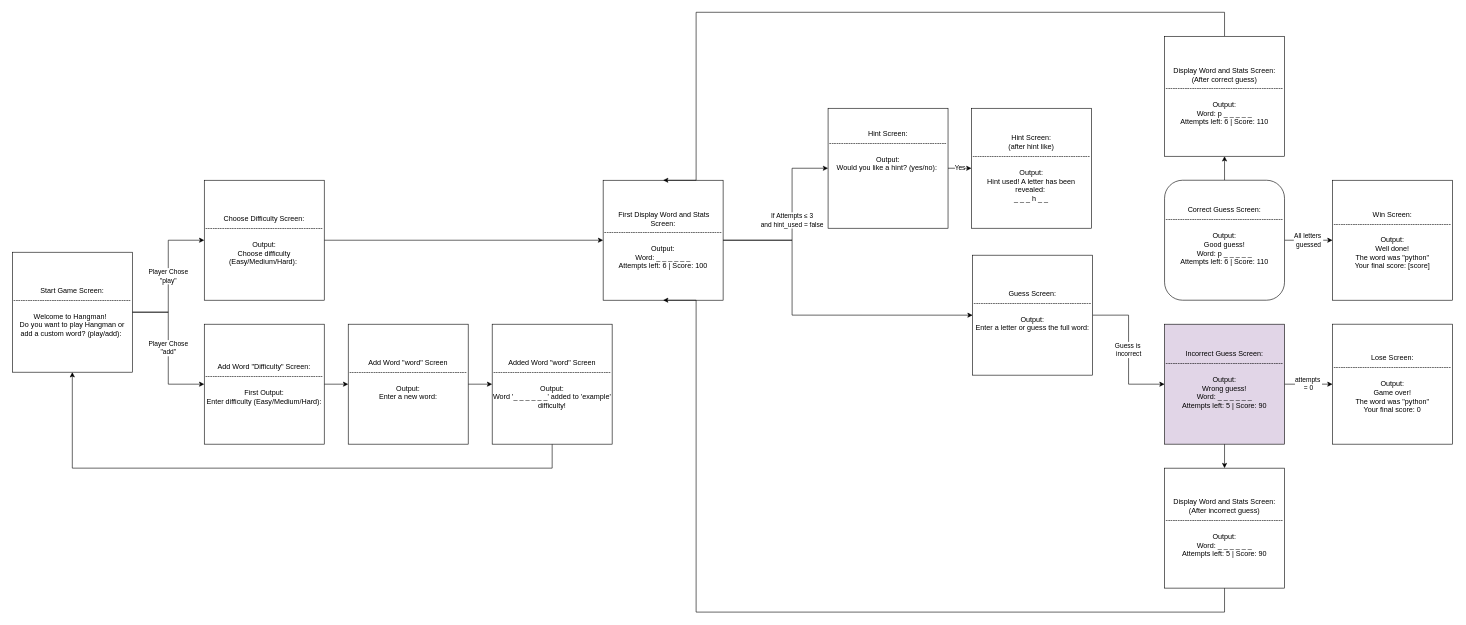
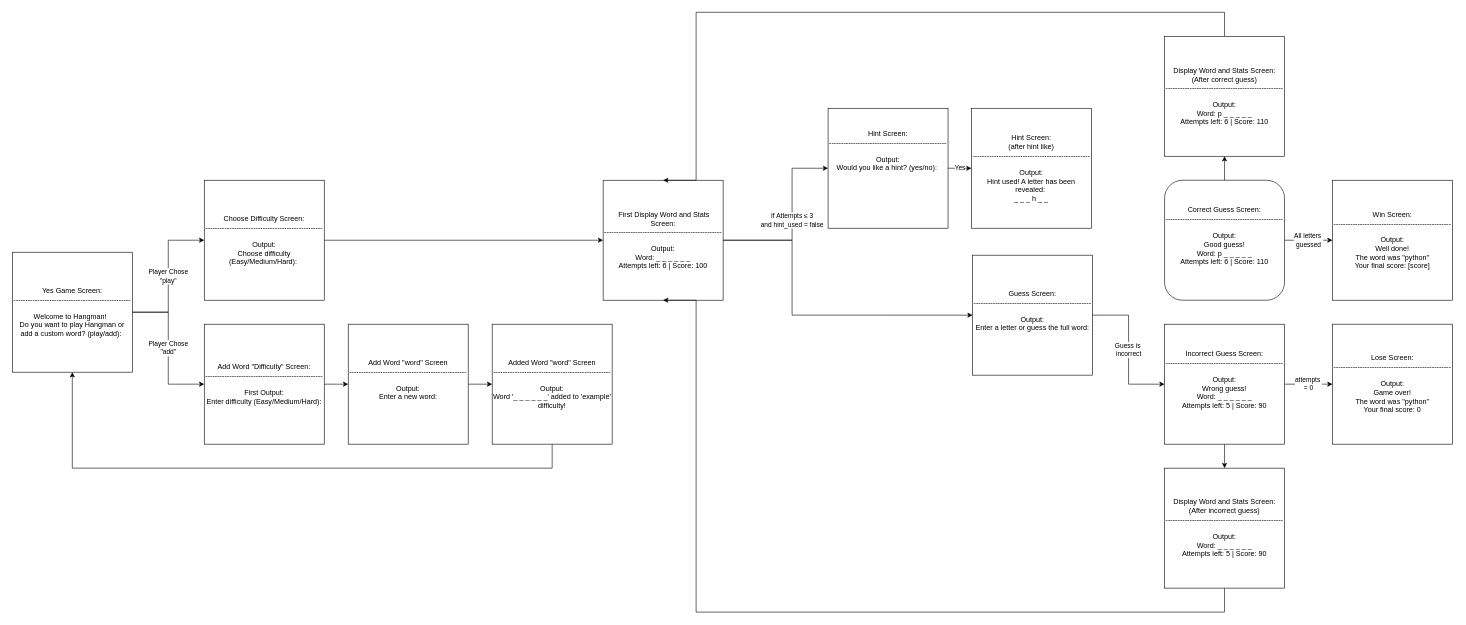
node "Start Game Screen: ------------------------------------------------- Welcome to Hangman! Do you want to play Hangman or add a custom word? (play/add):": label "Start Game Screen: ------------------------------------------------- Welcome to Hangman! Do you want to play Hangman or add a custom word? (play/add):" -> "Yes Game Screen: ------------------------------------------------- Welcome to Hangman! Do you want to play Hangman or add a custom word? (play/add):"
node "Incorrect Guess Screen: ------------------------------------------------- Output: Wrong guess! Word: _ _ _ _ _ _ Attempts left: 5 | Score: 90": fillcolor #e1d5e7 -> #ffffff
